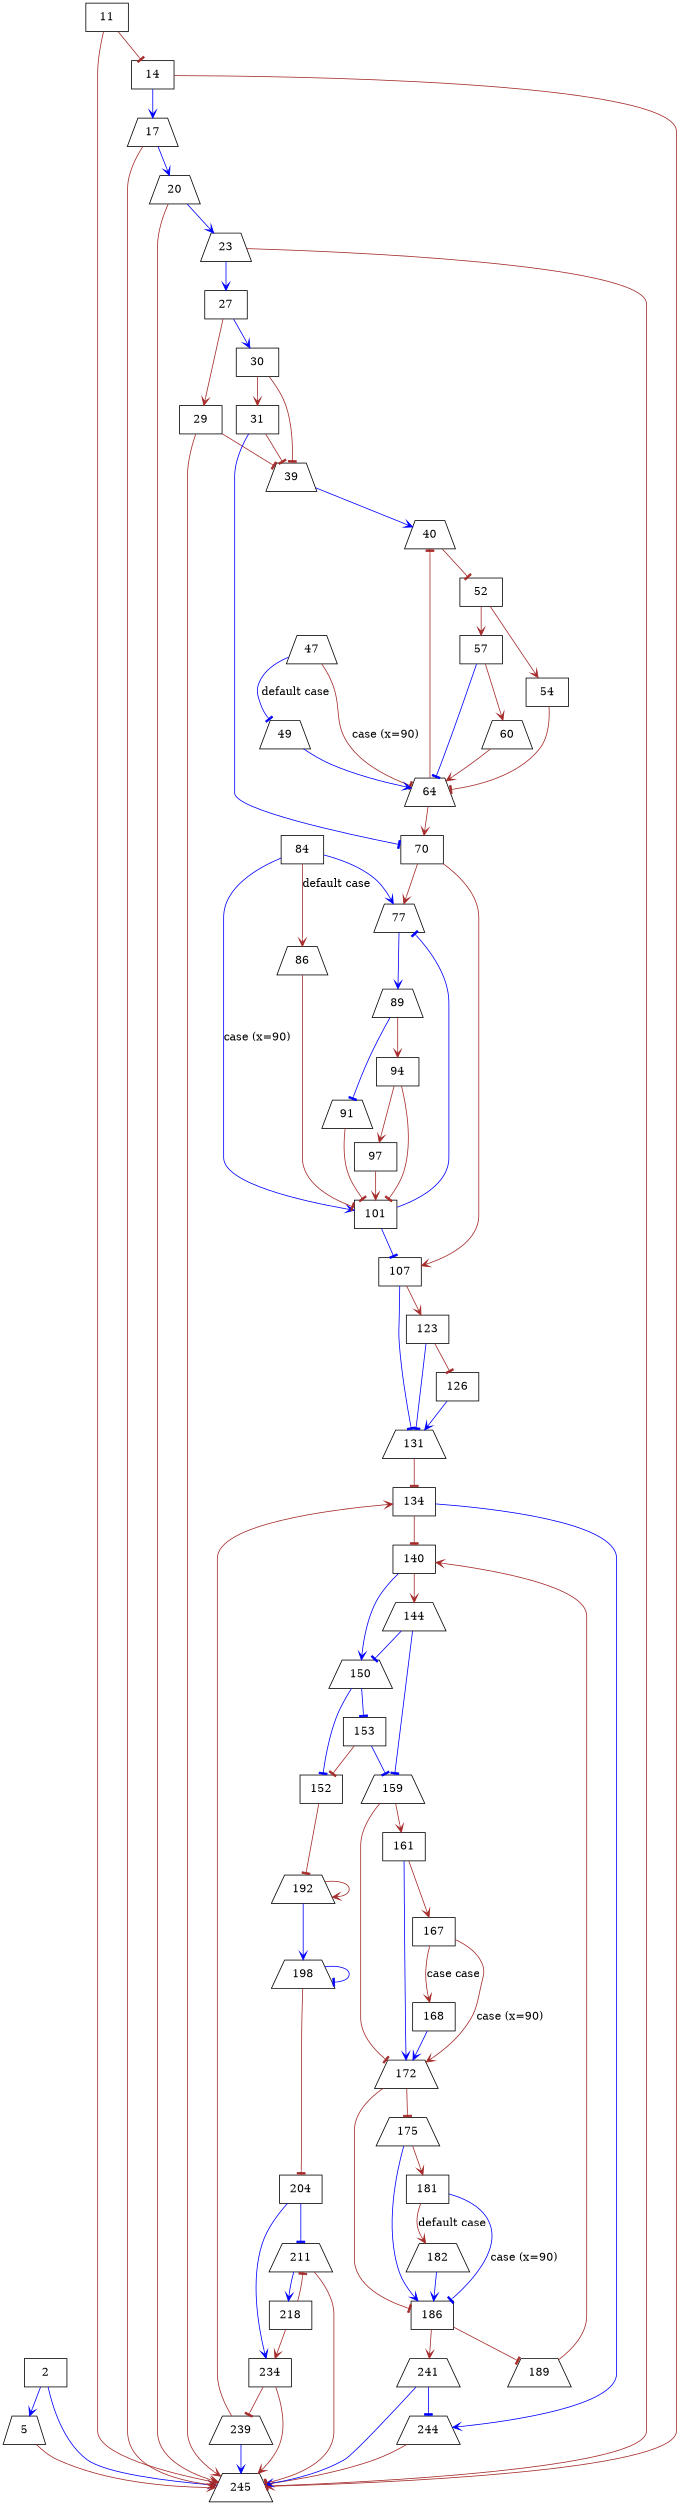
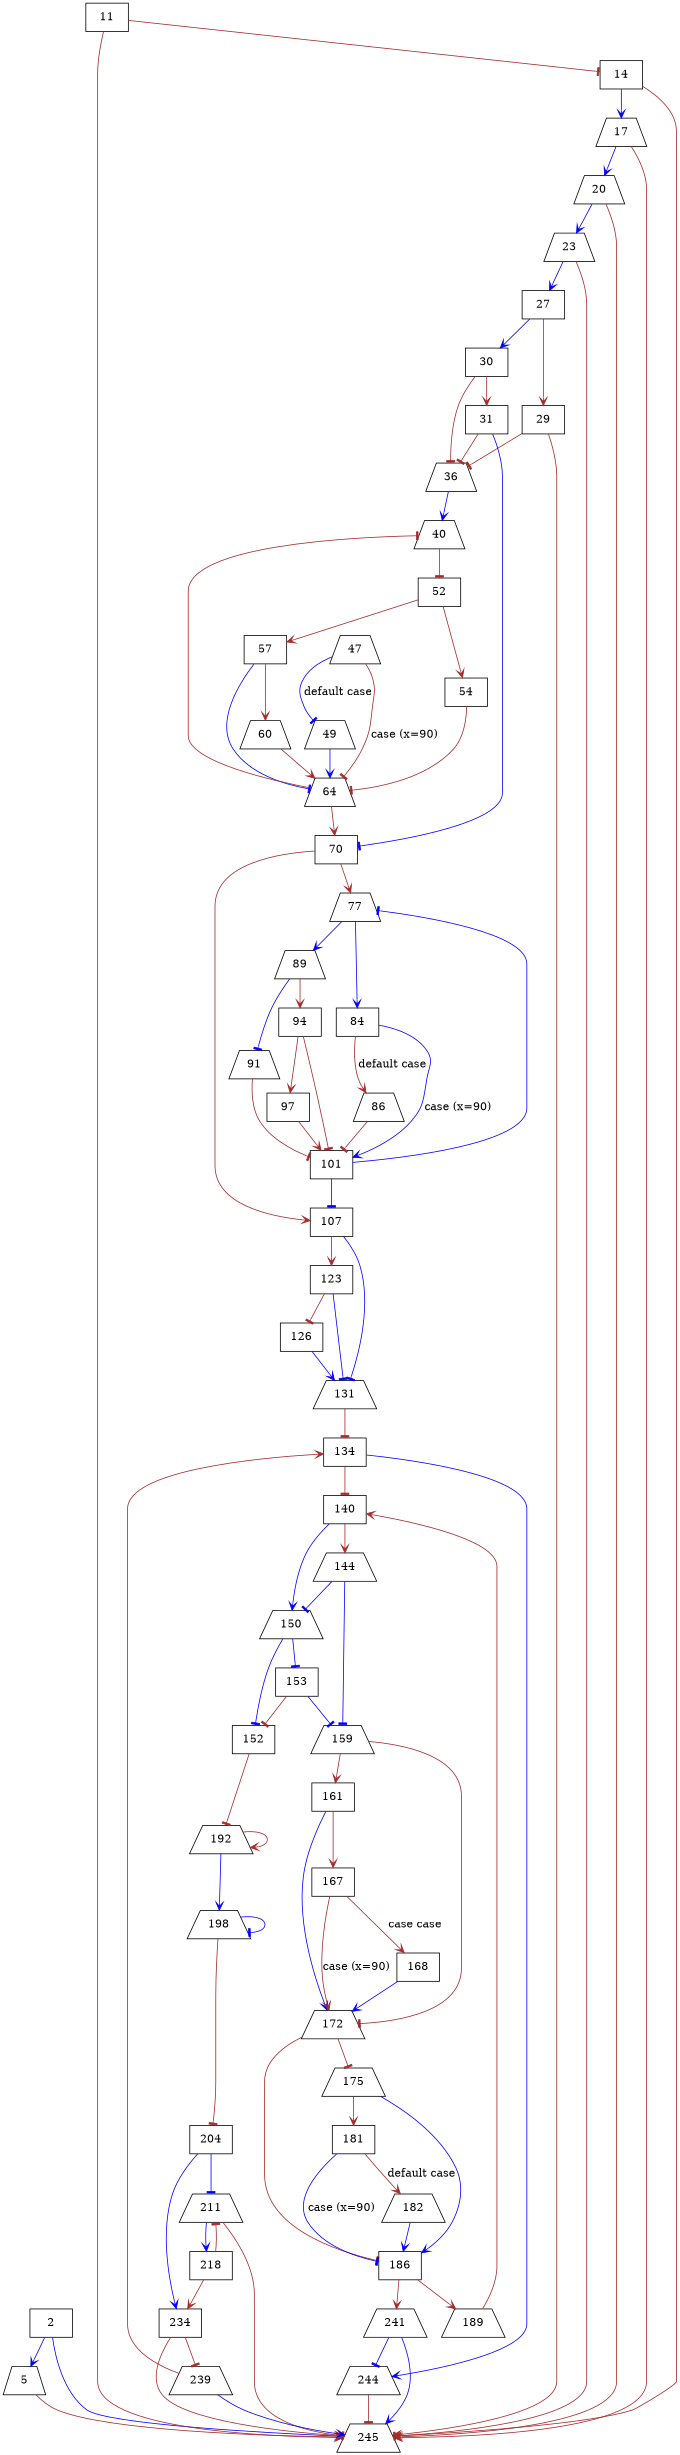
node "39": label "39" -> "36"
edge "84" -> "77": reversed
edge "186" -> "189": arrowhead tee -> vee
